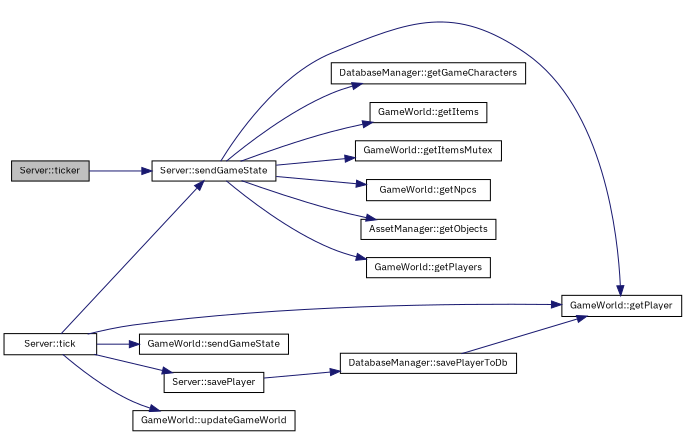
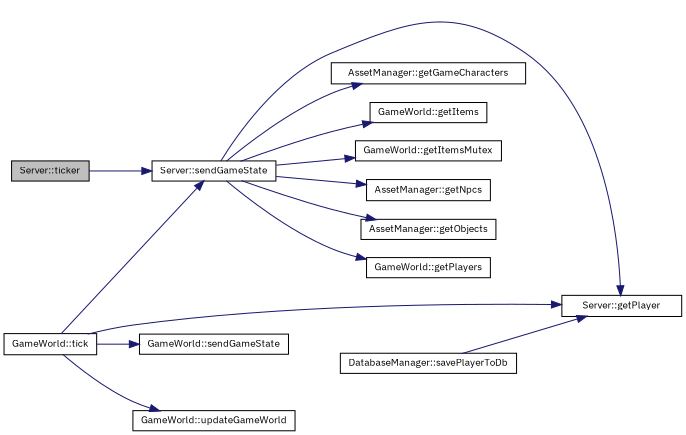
node "DatabaseManager::getGameCharacters": label "DatabaseManager::getGameCharacters" -> "AssetManager::getGameCharacters"
node "GameWorld::getNpcs": label "GameWorld::getNpcs" -> "AssetManager::getNpcs"
node "GameWorld::getPlayer": label "GameWorld::getPlayer" -> "Server::getPlayer"
node "Server::tick": label "Server::tick" -> "GameWorld::tick"
node "Server::savePlayer": removed
